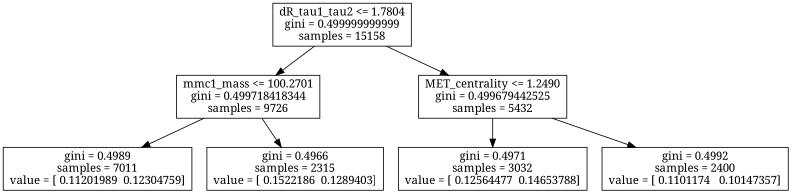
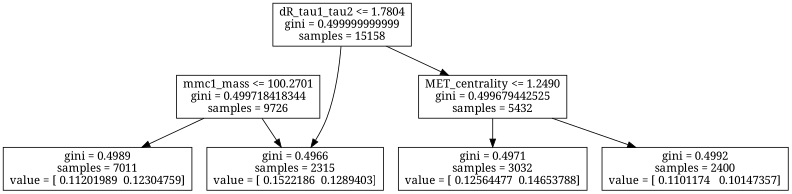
edge "dR_tau1_tau2 <= 1.7804 gini = 0.499999999999 samples = 15158" -> "mmc1_mass <= 100.2701 gini = 0.499718418344 samples = 9726": now "dR_tau1_tau2 <= 1.7804 gini = 0.499999999999 samples = 15158" -> "gini = 0.4966 samples = 2315 value = [ 0.1522186  0.1289403]"
